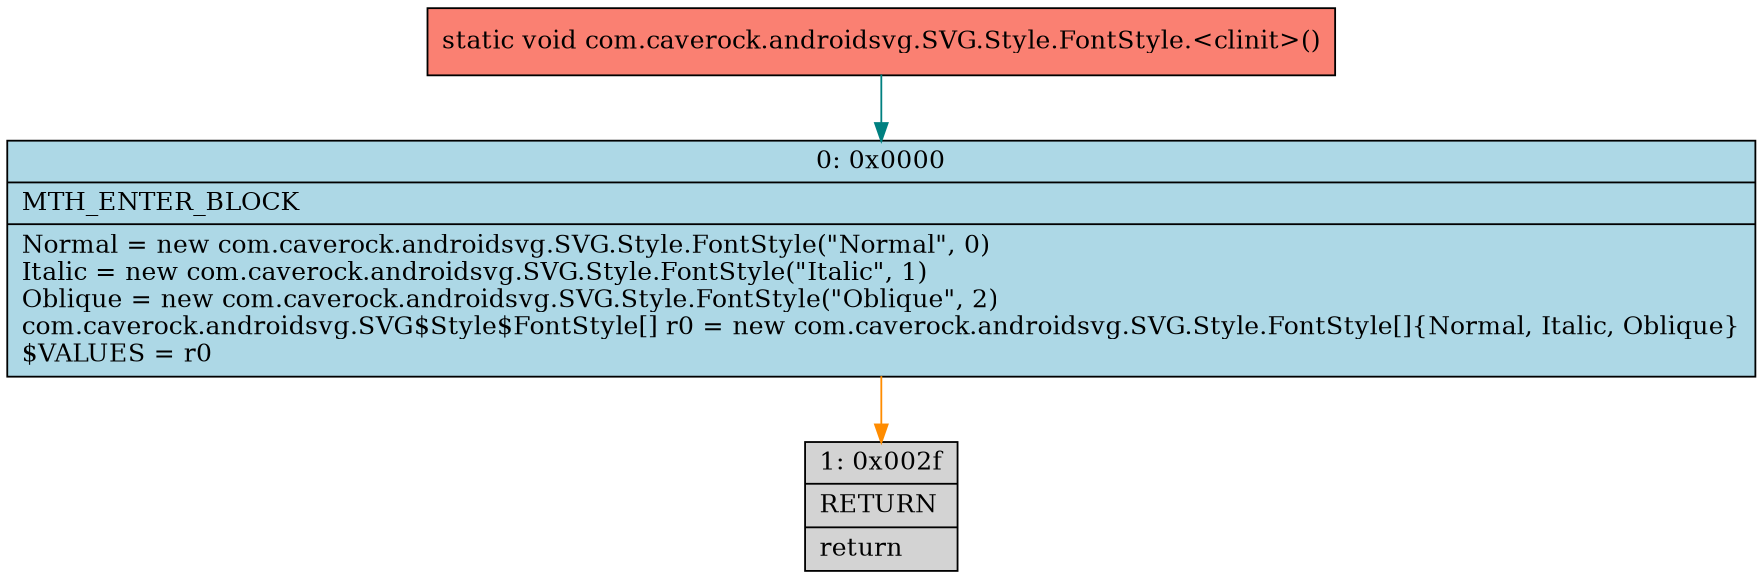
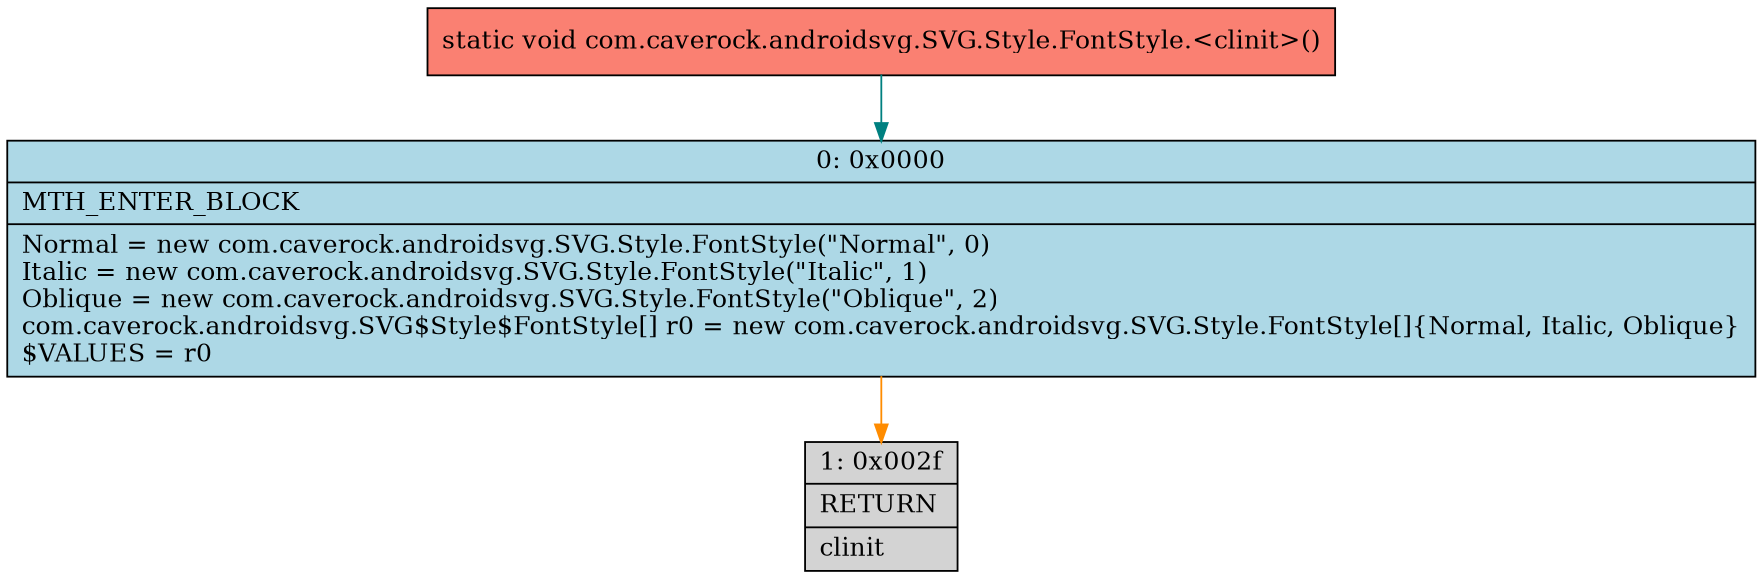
node "1: 0x002f": text "return" -> "clinit"
